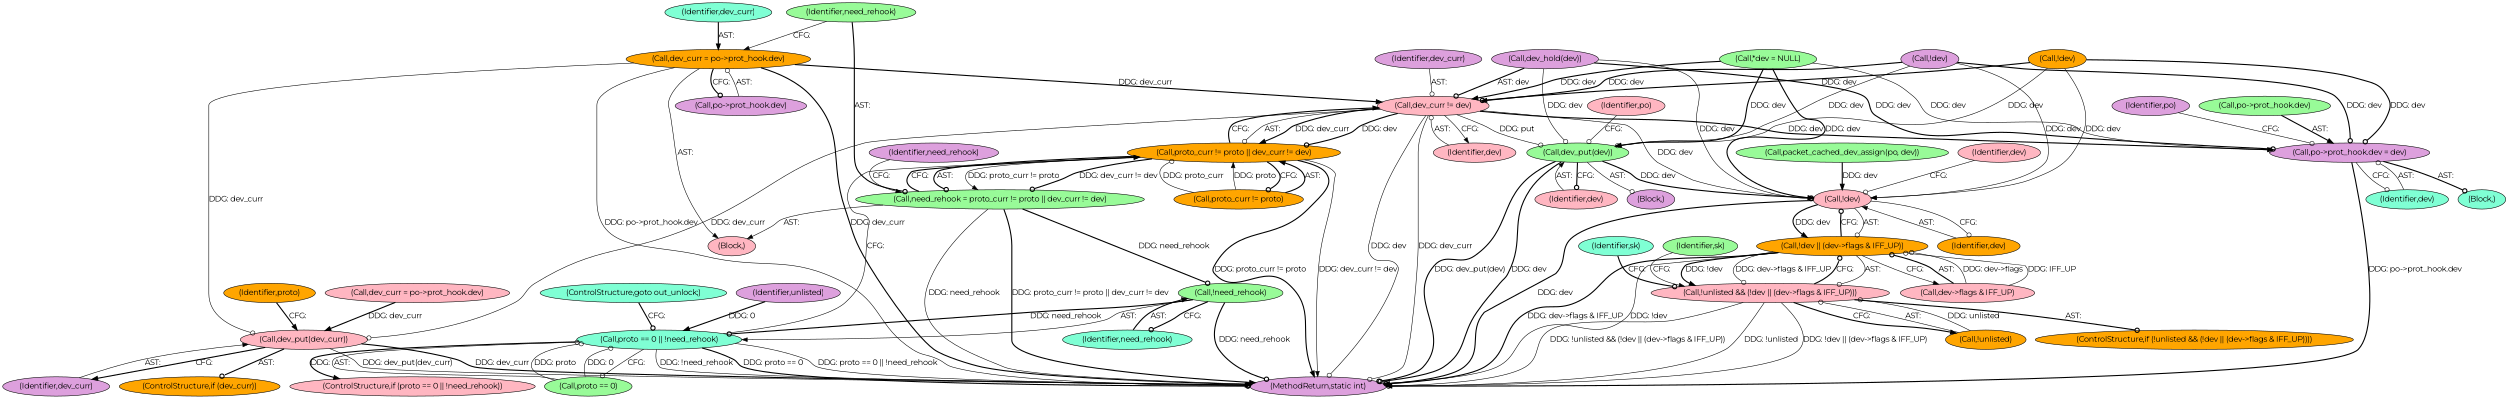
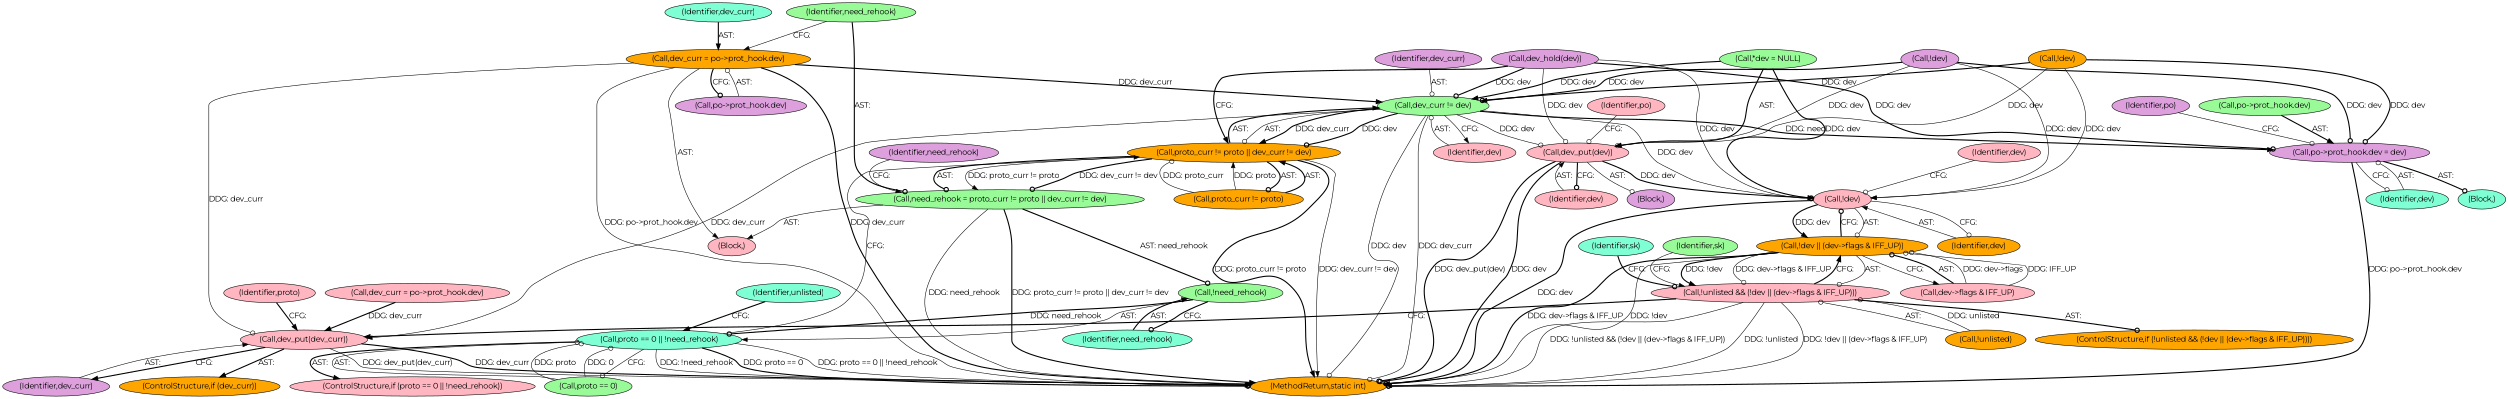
edge "(Call,dev_hold(dev))" -> "(Call,dev_curr != dev)": label "AST: dev" -> "DDG: dev"
node "(Call,dev_curr != dev)": fillcolor lightpink -> palegreen
edge "(Call,*dev = NULL)" -> "(Call,dev_put(dev))": label "DDG: dev" -> "AST: "
edge "(Call,*dev = NULL)" -> "(Call,po->prot_hook.dev = dev)": removed, label "DDG: dev"
edge "(Call,proto_curr != proto || dev_curr != dev)" -> "(Call,dev_curr != dev)": label "CFG: " -> "AST: "
edge "(Call,dev_curr != dev)" -> "(Call,dev_put(dev))": label "DDG: put" -> "DDG: dev"
edge "(Call,dev_curr != dev)" -> "(Call,po->prot_hook.dev = dev)": label "DDG: dev" -> "DDG: need"
edge "(Call,dev_curr != dev)" -> "(Call,dev_put(dev_curr))": arrowhead odot -> normal
node "(Call,dev_put(dev))": fillcolor palegreen -> lightpink
node "(Call,packet_cached_dev_assign(po, dev))": removed
edge "(Call,need_rehook = proto_curr != proto || dev_curr != dev)" -> "(Call,proto_curr != proto || dev_curr != dev)": now "(Call,dev_hold(dev))" -> "(Call,proto_curr != proto || dev_curr != dev)"
edge "(Call,proto_curr != proto || dev_curr != dev)" -> "(Call,proto_curr != proto)": label "CFG: " -> "AST: "
edge "(Call,need_rehook = proto_curr != proto || dev_curr != dev)" -> "(Call,!need_rehook)": label "DDG: need_rehook" -> "AST: need_rehook"
edge "(Call,!unlisted && (!dev || (dev->flags & IFF_UP)))" -> "(Call,!dev || (dev->flags & IFF_UP))": arrowhead odot -> normal
node "(Identifier,proto)": fillcolor orange -> lightpink
node "(ControlStructure,goto out_unlock;)": removed
node "(Identifier,unlisted)": fillcolor plum -> aquamarine
edge "(Identifier,unlisted)" -> "(Call,proto == 0 || !need_rehook)": label "DDG: 0" -> "CFG: "
edge "(Call,!unlisted && (!dev || (dev->flags & IFF_UP)))" -> "(Call,!unlisted)": now "(Call,!unlisted && (!dev || (dev->flags & IFF_UP)))" -> "(Call,dev_put(dev_curr))"
edge "(Call,!need_rehook)" -> "(MethodReturn,static int)": removed, label "DDG: need_rehook"
edge "(Call,dev_put(dev_curr))" -> "(ControlStructure,if (dev_curr))": arrowhead odot -> normal
edge "(Call,proto == 0 || !need_rehook)" -> "(ControlStructure,if (proto == 0 || !need_rehook))": label "DDG: " -> "AST: "
edge "(Call,po->prot_hook.dev = dev)" -> "(MethodReturn,static int)": arrowhead normal -> odot
node "(MethodReturn,static int)": fillcolor plum -> orange
